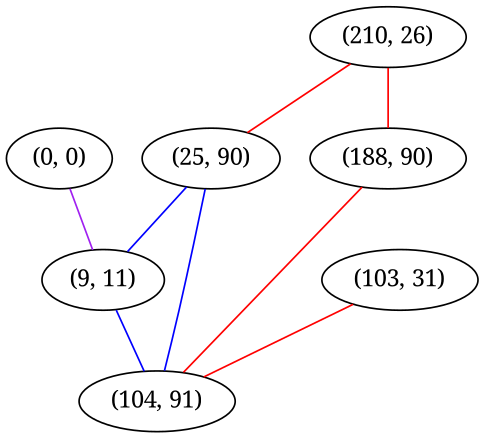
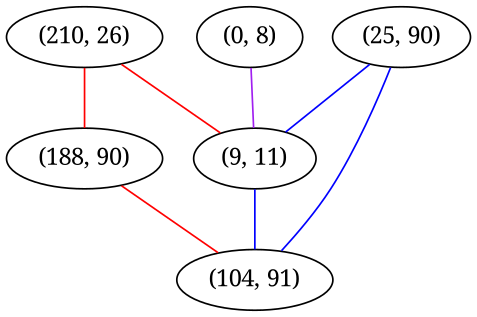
edge "(210, 26)" -- "(25, 90)": now "(210, 26)" -- "(9, 11)"
node "(0, 0)": label "(0, 0)" -> "(0, 8)"
node "(103, 31)": removed
